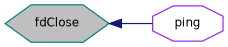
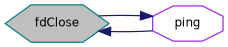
edge "fdClose" -> "ping": added
